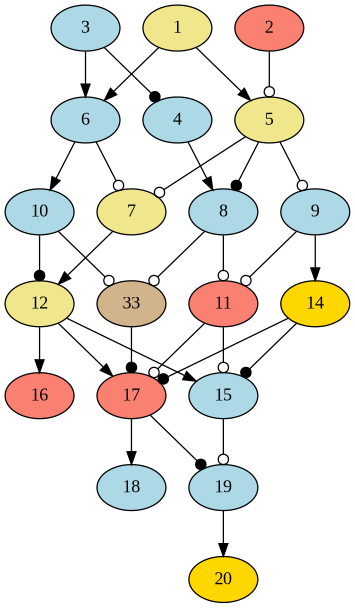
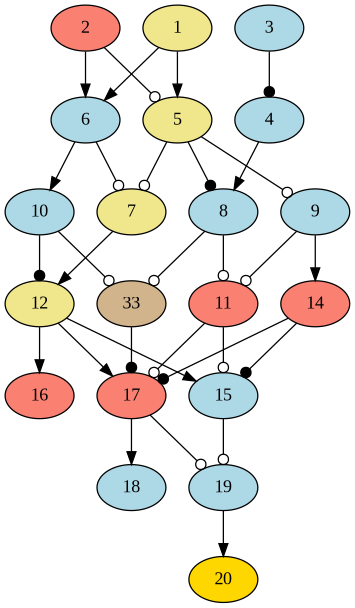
edge "3" -> "6": now "2" -> "6"
node "14": fillcolor gold -> salmon
edge "17" -> "19": arrowhead dot -> odot
